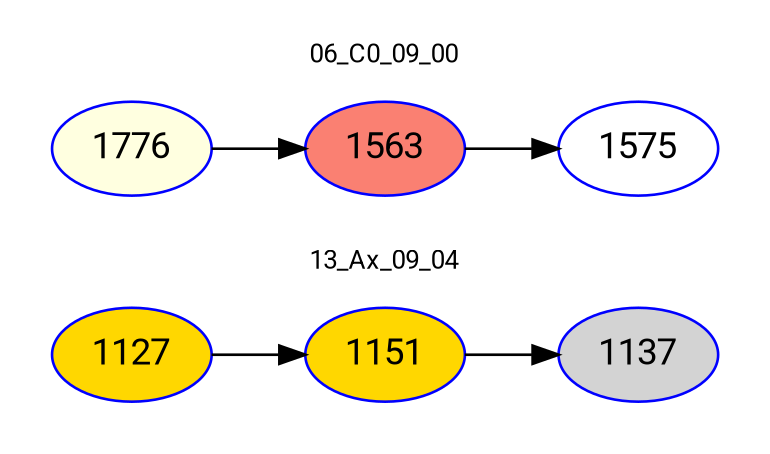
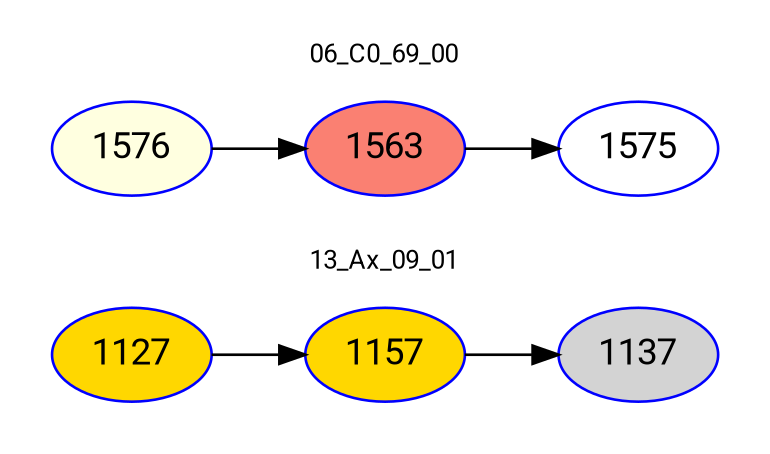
cluster "06_C0_09_00": label "06_C0_09_00" -> "06_C0_69_00"
node "1776": label "1776" -> "1576"
cluster "13_Ax_09_04": label "13_Ax_09_04" -> "13_Ax_09_01"
node "1151": label "1151" -> "1157"
